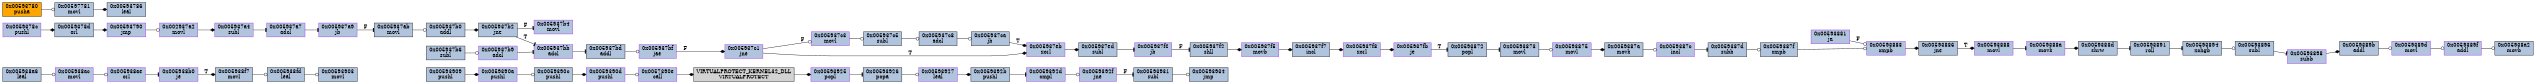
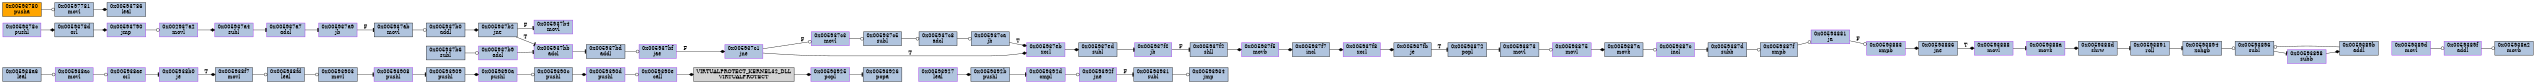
edge "0x0059389b addl" -> "0x0059389d movl": now "0x0059389b addl" -> "0x00593896 subl"
edge "0x0059387f cmpb" -> "0x00593883 cmpb": now "0x0059387f cmpb" -> "0x00593881 ja"
node "0x005937fb je": color purple -> black
node "0x00593908 pushl": added
node "0x0057390e call": label "0x0057390e call" -> "0x0059390e call"
edge "0x00593926 popa" -> "0x00593927 leal": removed
